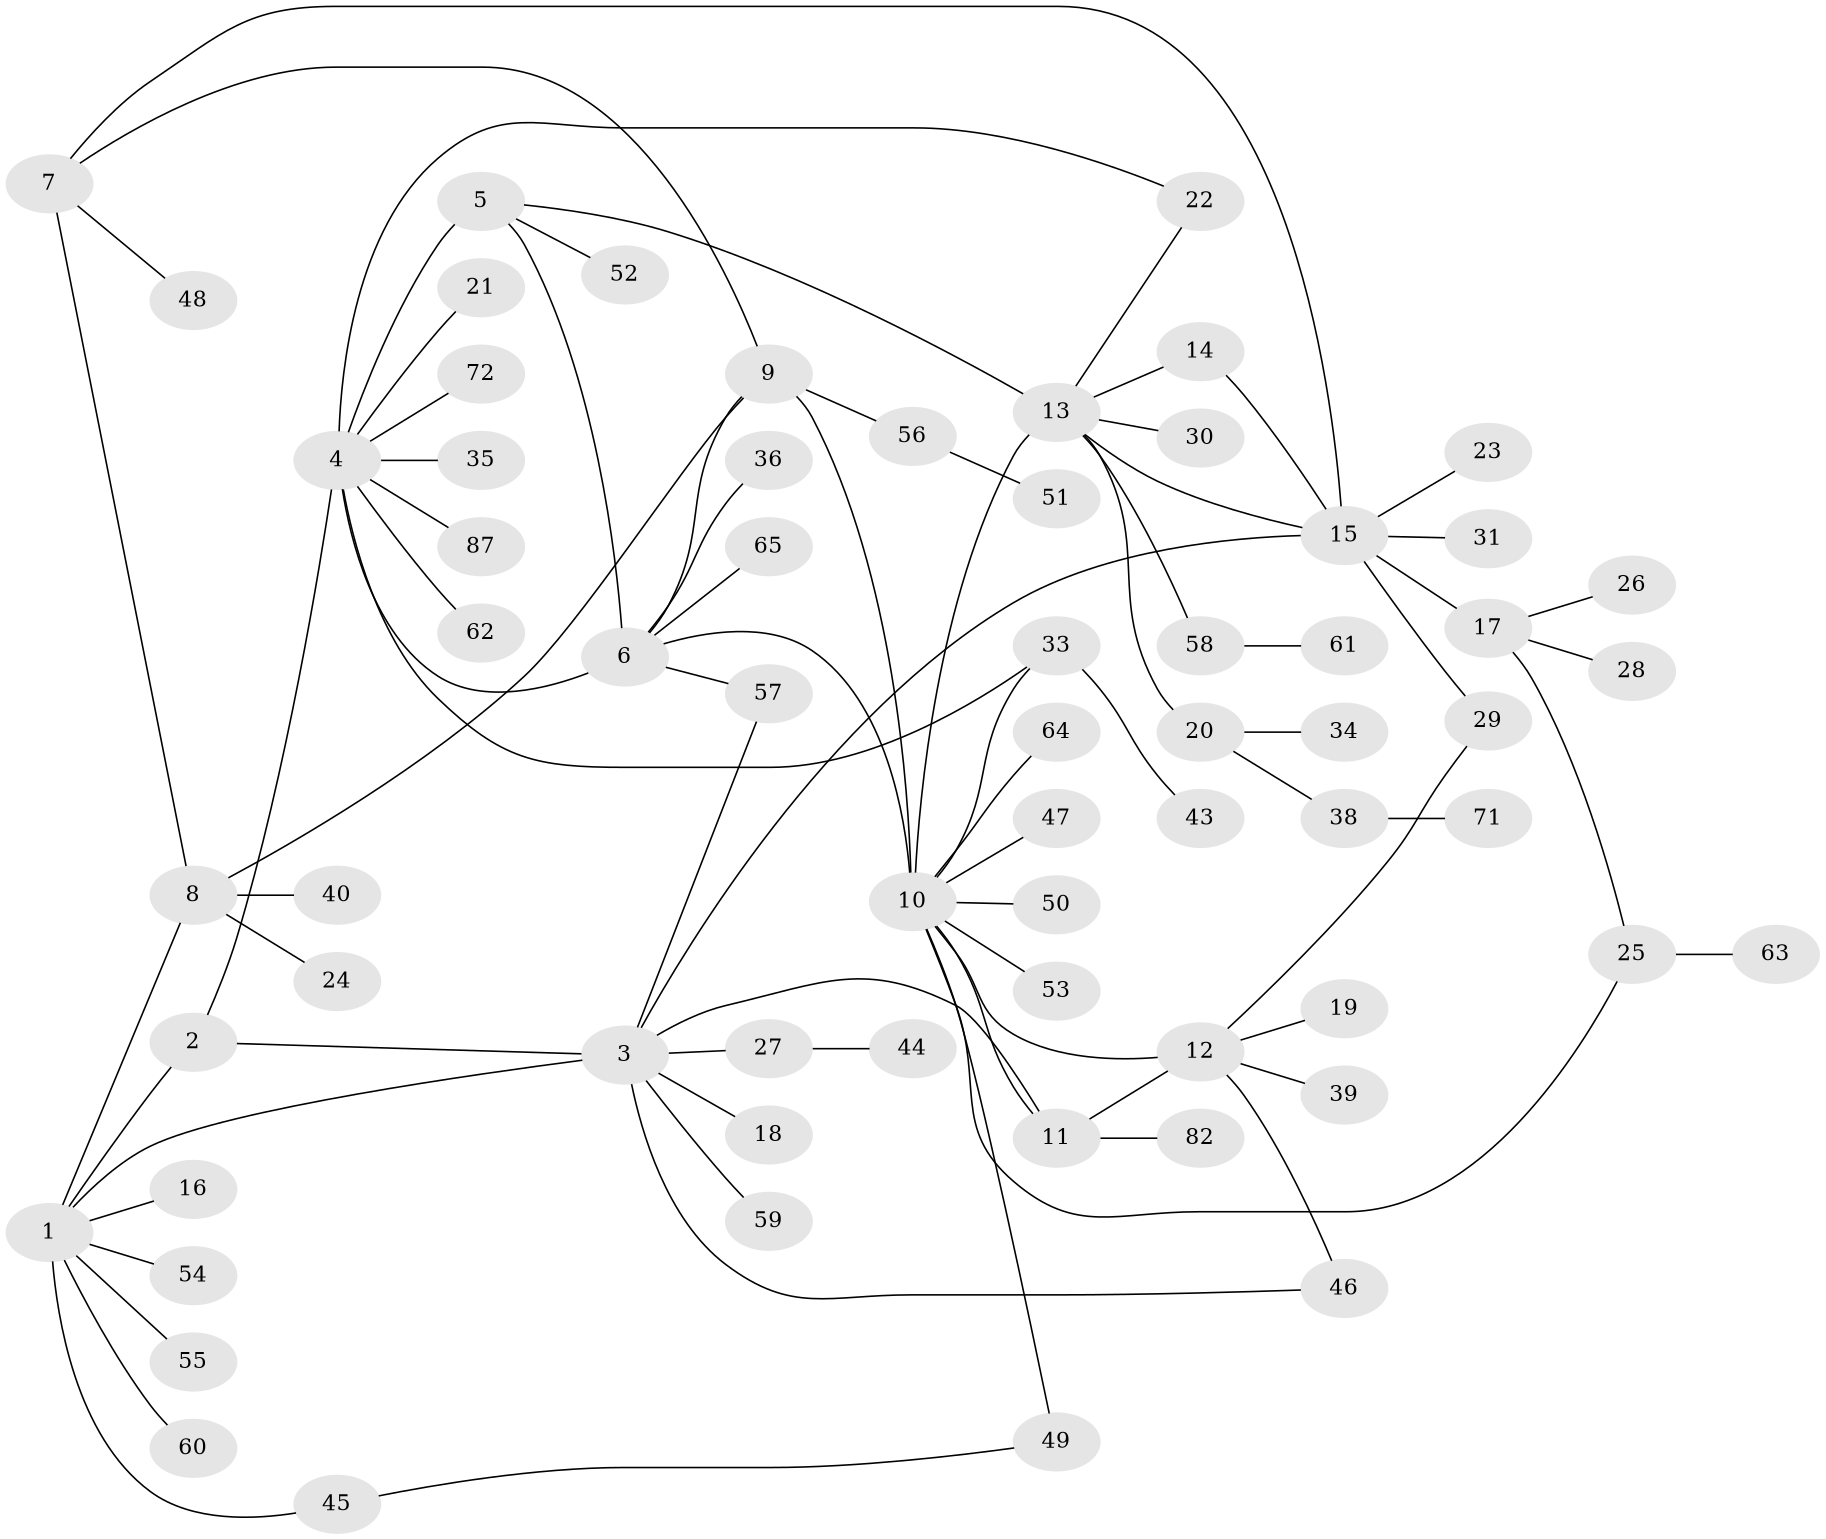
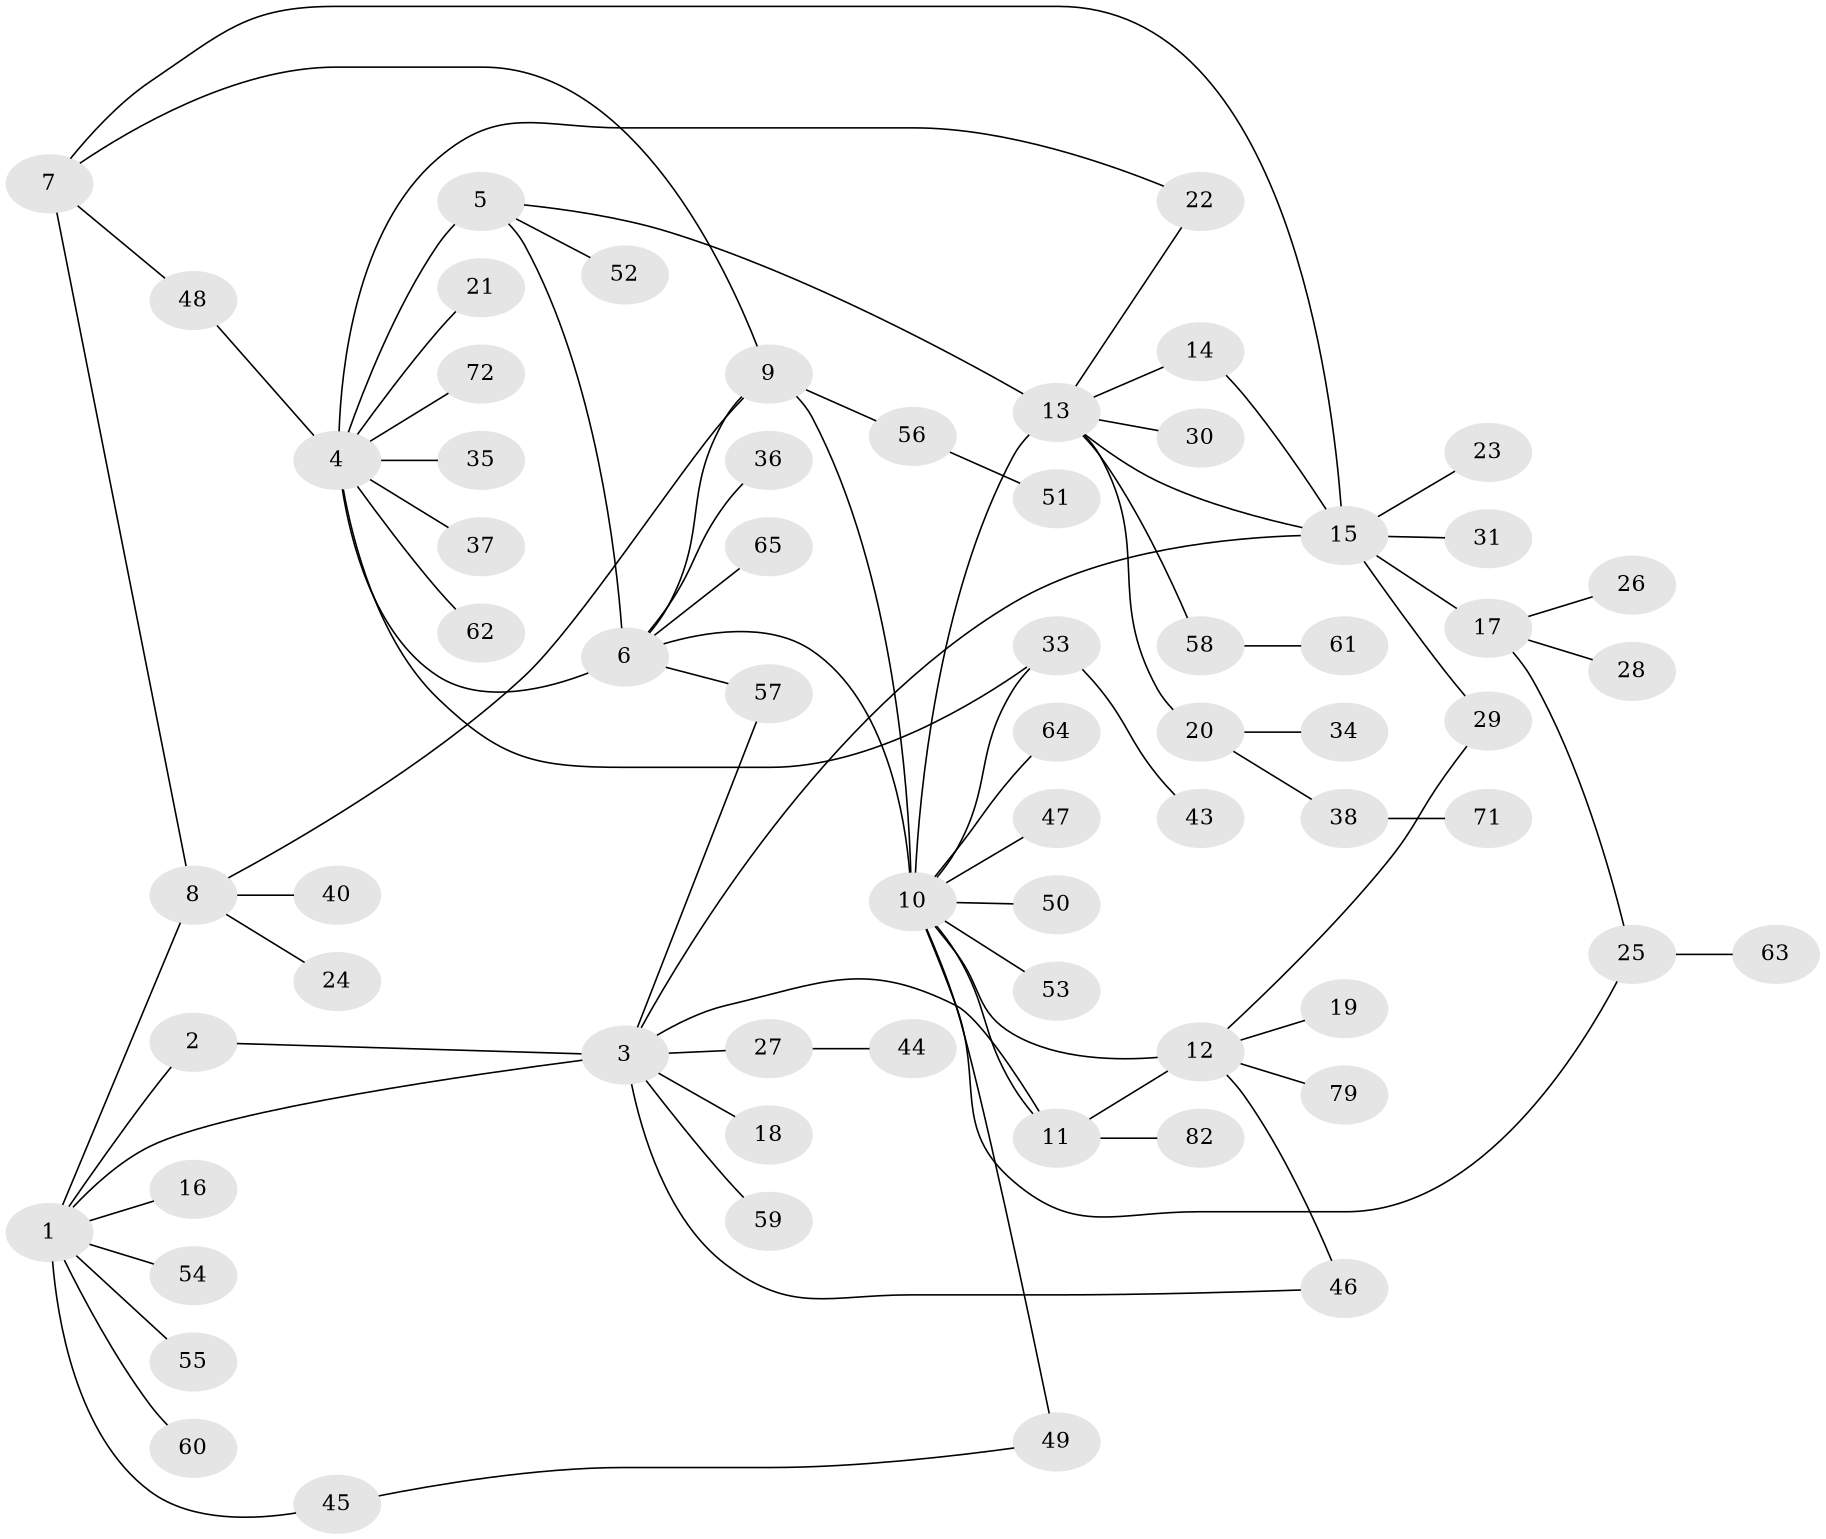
node "87": label "87" -> "37"
edge "4" -- "2": now "4" -- "48"
node "39": label "39" -> "79"
